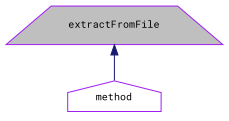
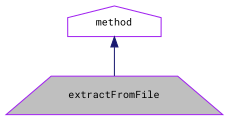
edge "method" -> "extractFromFile": reversed
